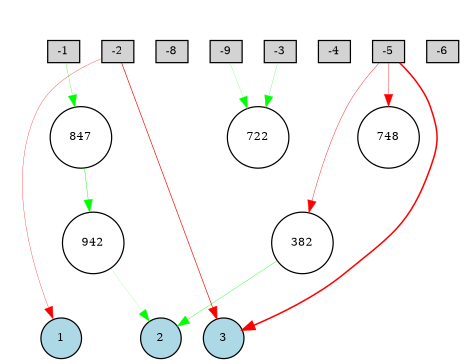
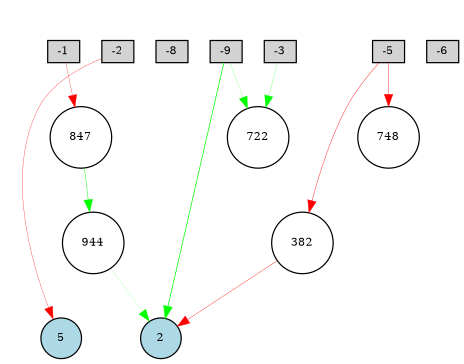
node "-4": removed
edge "-1" -> "847": color green -> red
edge "-9" -> "2": added
node "942": label "942" -> "944"
edge "382" -> "2": color green -> red
node "1": label "1" -> "5"
node "3": removed
